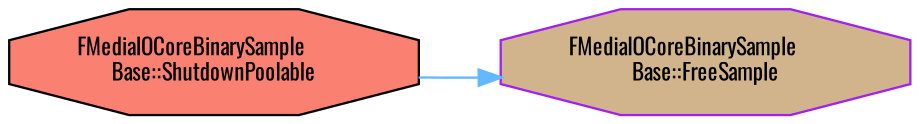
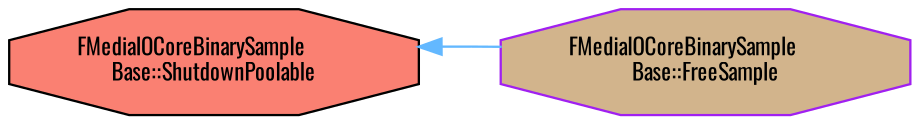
edge "FMediaIOCoreBinarySample Base::ShutdownPoolable" -> "FMediaIOCoreBinarySample Base::FreeSample": reversed
